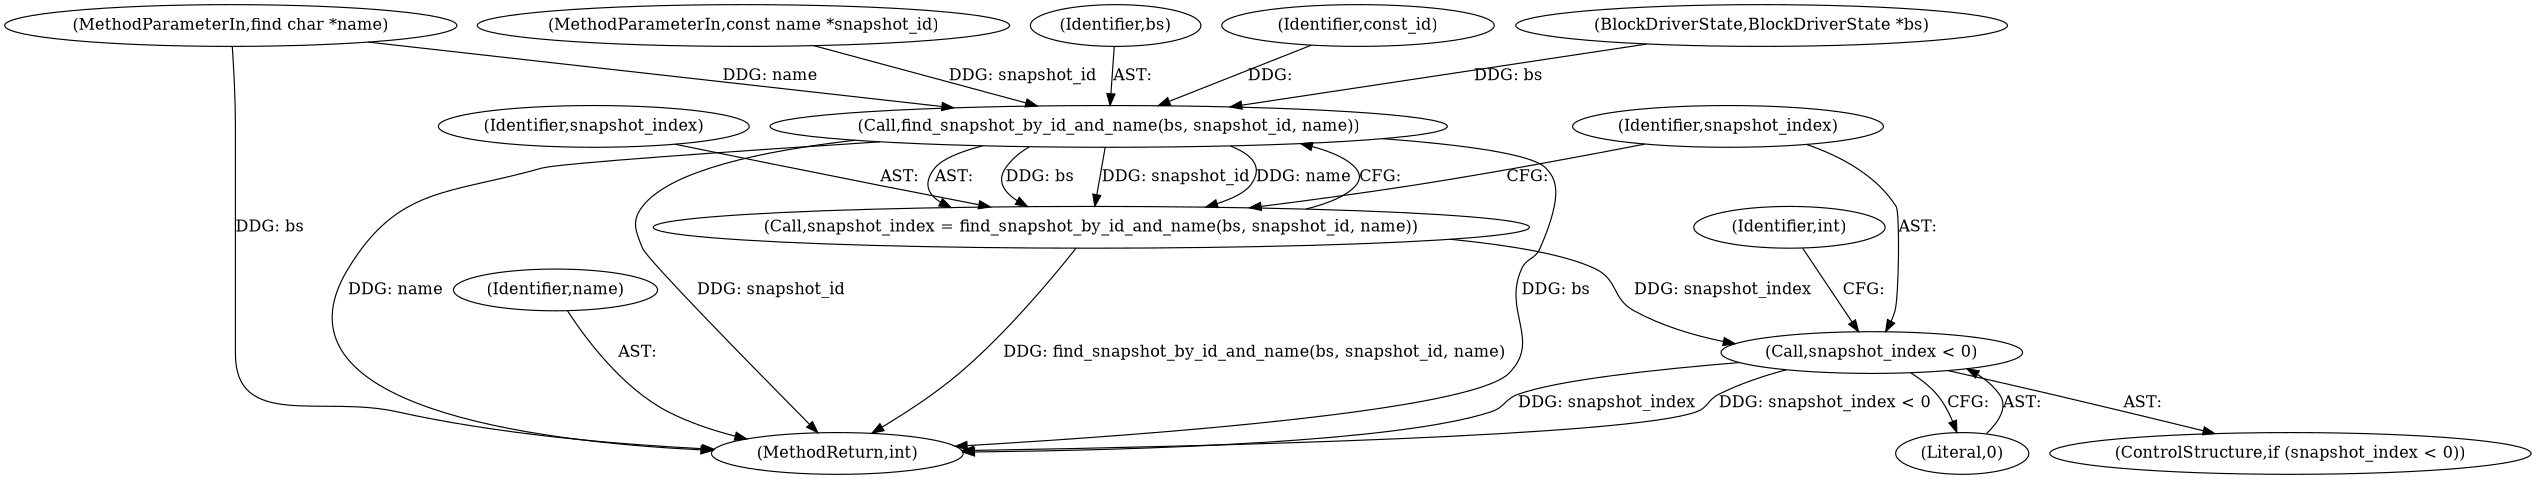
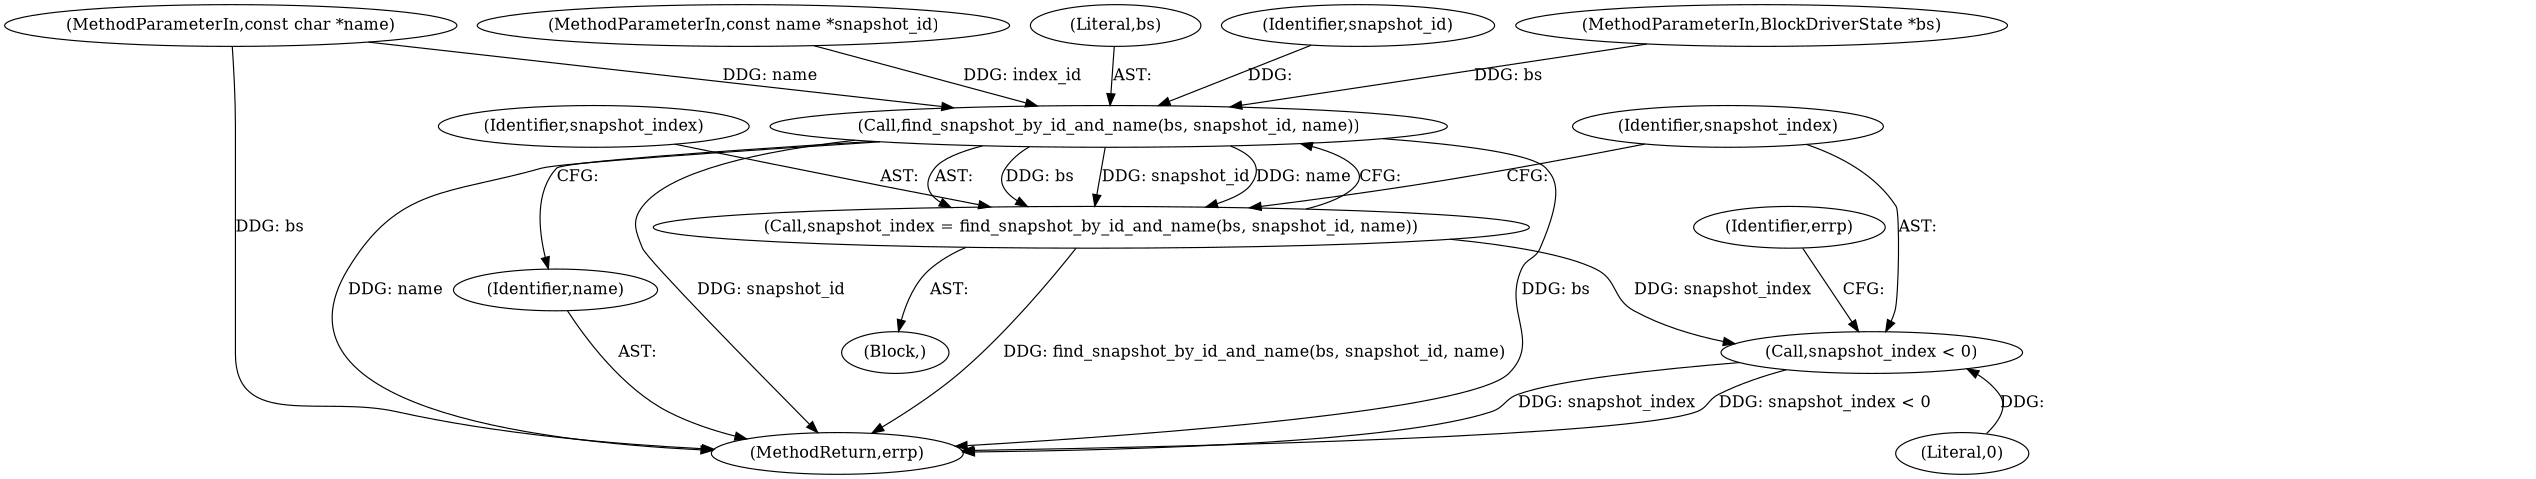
node "(MethodParameterIn,find char *name)": label "(MethodParameterIn,find char *name)" -> "(MethodParameterIn,const char *name)"
node "(Identifier,bs)": label "(Identifier,bs)" -> "(Literal,bs)"
node "(Identifier,const_id)": label "(Identifier,const_id)" -> "(Identifier,snapshot_id)"
node "(BlockDriverState,BlockDriverState *bs)": label "(BlockDriverState,BlockDriverState *bs)" -> "(MethodParameterIn,BlockDriverState *bs)"
edge "(MethodParameterIn,const name *snapshot_id)" -> "(Call,find_snapshot_by_id_and_name(bs, snapshot_id, name))": label "DDG: snapshot_id" -> "DDG: index_id"
edge "(Call,find_snapshot_by_id_and_name(bs, snapshot_id, name))" -> "(Identifier,name)": added, label "CFG:"
node "(Identifier,int)": label "(Identifier,int)" -> "(Identifier,errp)"
node "(Block,)": added
edge "(Call,snapshot_index < 0)" -> "(Literal,0)": removed, label "CFG:"
edge "(Literal,0)" -> "(Call,snapshot_index < 0)": label "AST: " -> "DDG: "
node "(MethodReturn,int)": label "(MethodReturn,int)" -> "(MethodReturn,errp)"
node "(ControlStructure,if (snapshot_index < 0))": removed
